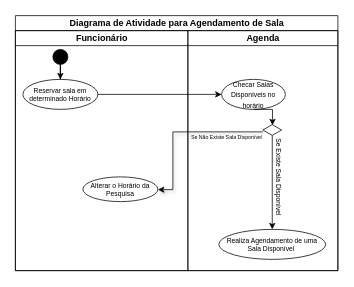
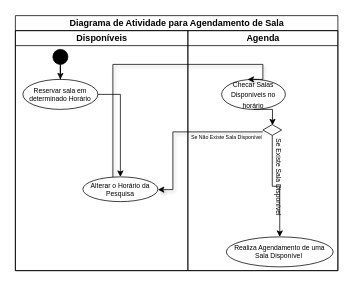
node "Funcionário": label "Funcionário" -> "Disponíveis"
edge "Alterar o Horário da Pesquisa" -> "Checar Salas Disponíveis no horário": added
edge "Reservar sala em determinado Horário" -> "Checar Salas Disponíveis no horário": now "Reservar sala em determinado Horário" -> "Alterar o Horário da Pesquisa"
node "Realiza Agendamento de uma Sala Disponível": moved (272, 244) -> (280, 252)
